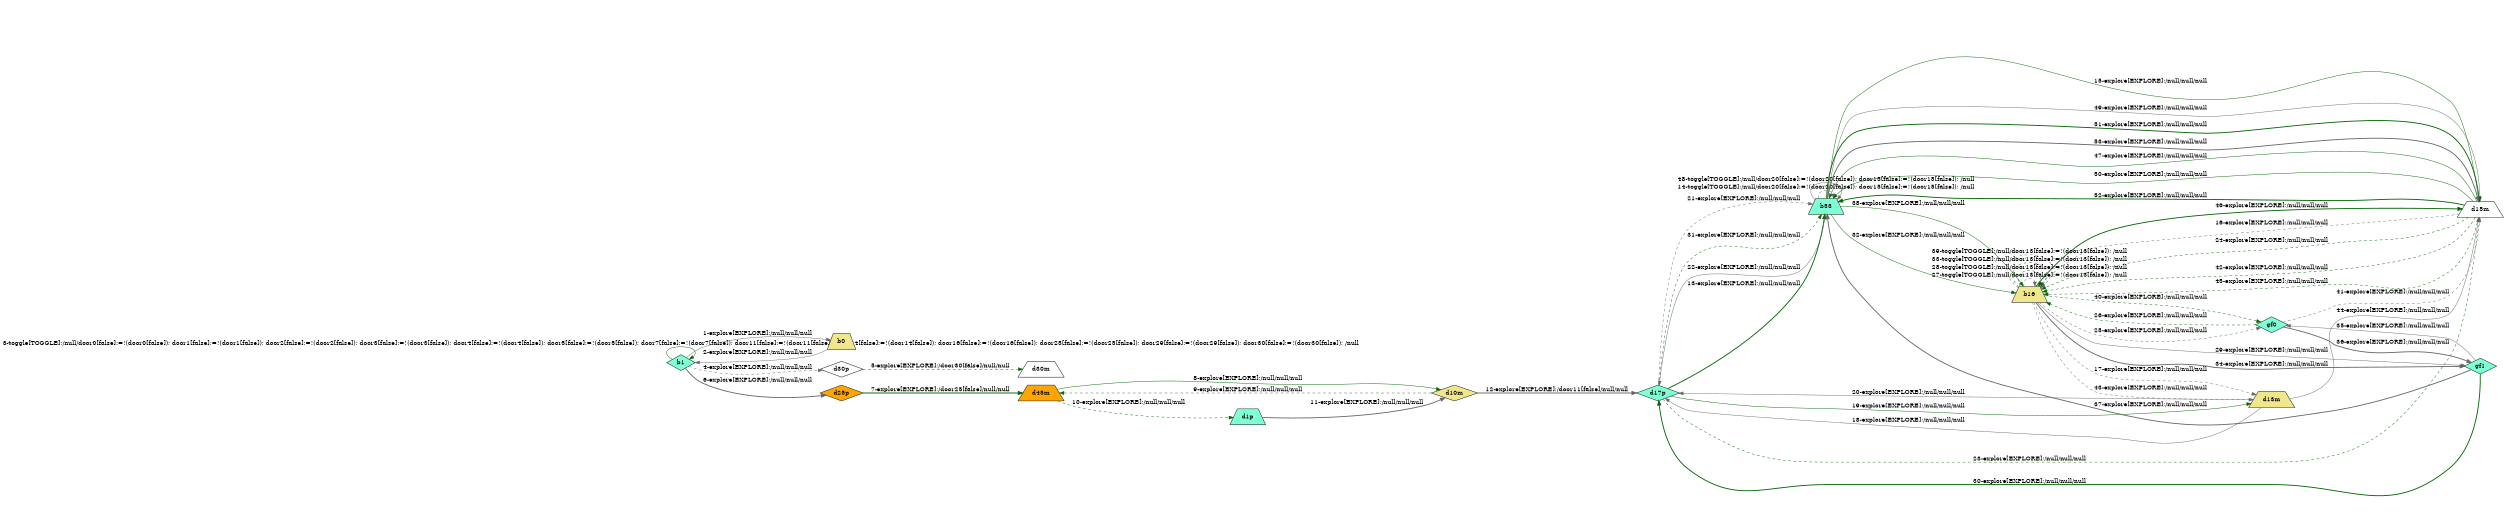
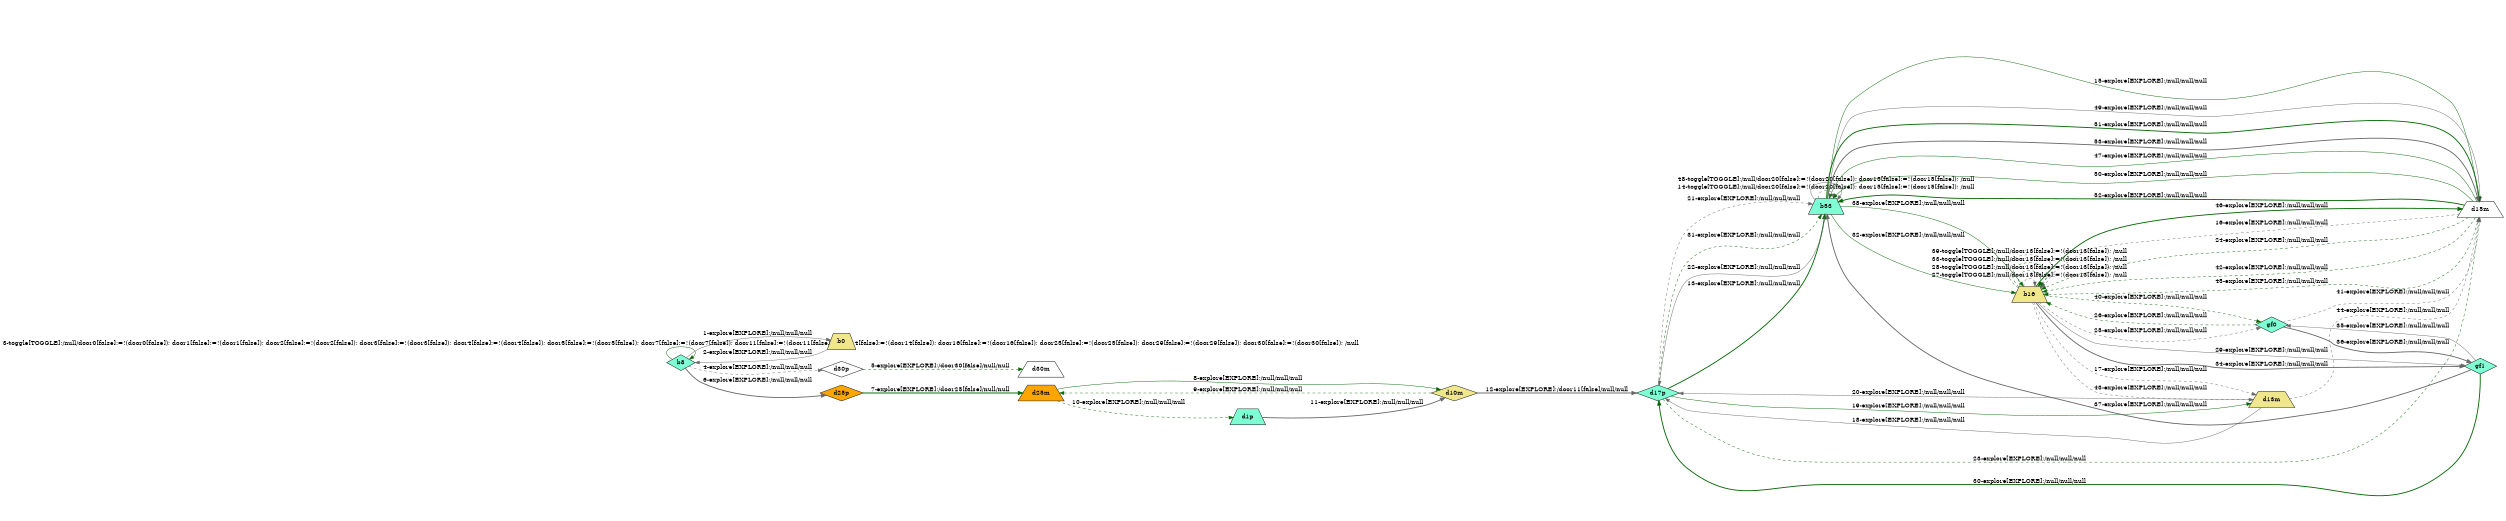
edge "d13m" -> "d15m": style solid -> dashed
node "b1": label "b1" -> "b8"
node "d45m": label "d45m" -> "d25m"
